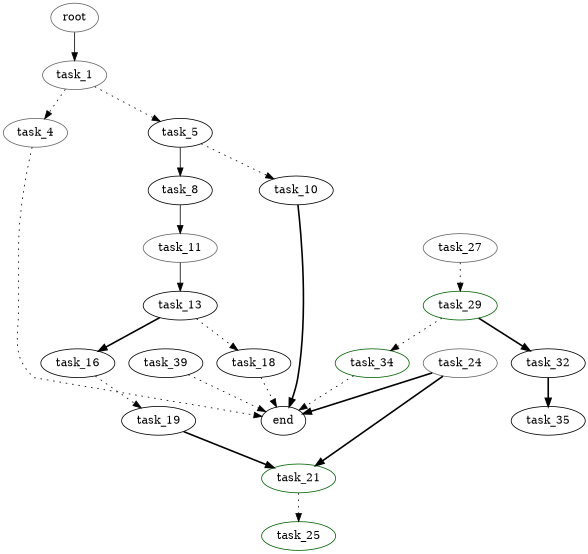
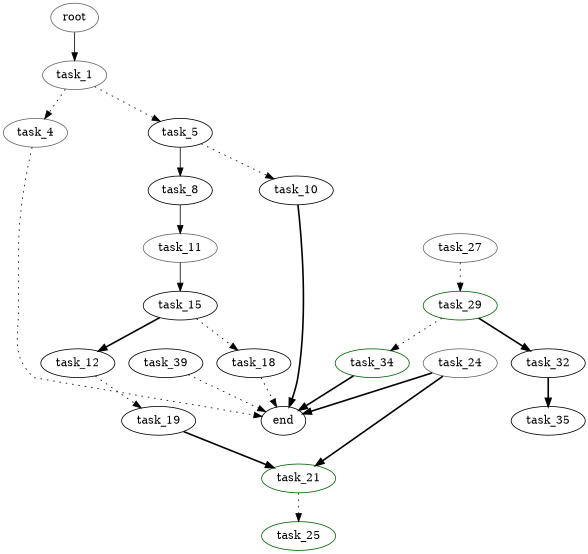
node "task_13": label "task_13" -> "task_15"
node "task_16": label "task_16" -> "task_12"
edge "task_34" -> "end": style dotted -> bold
